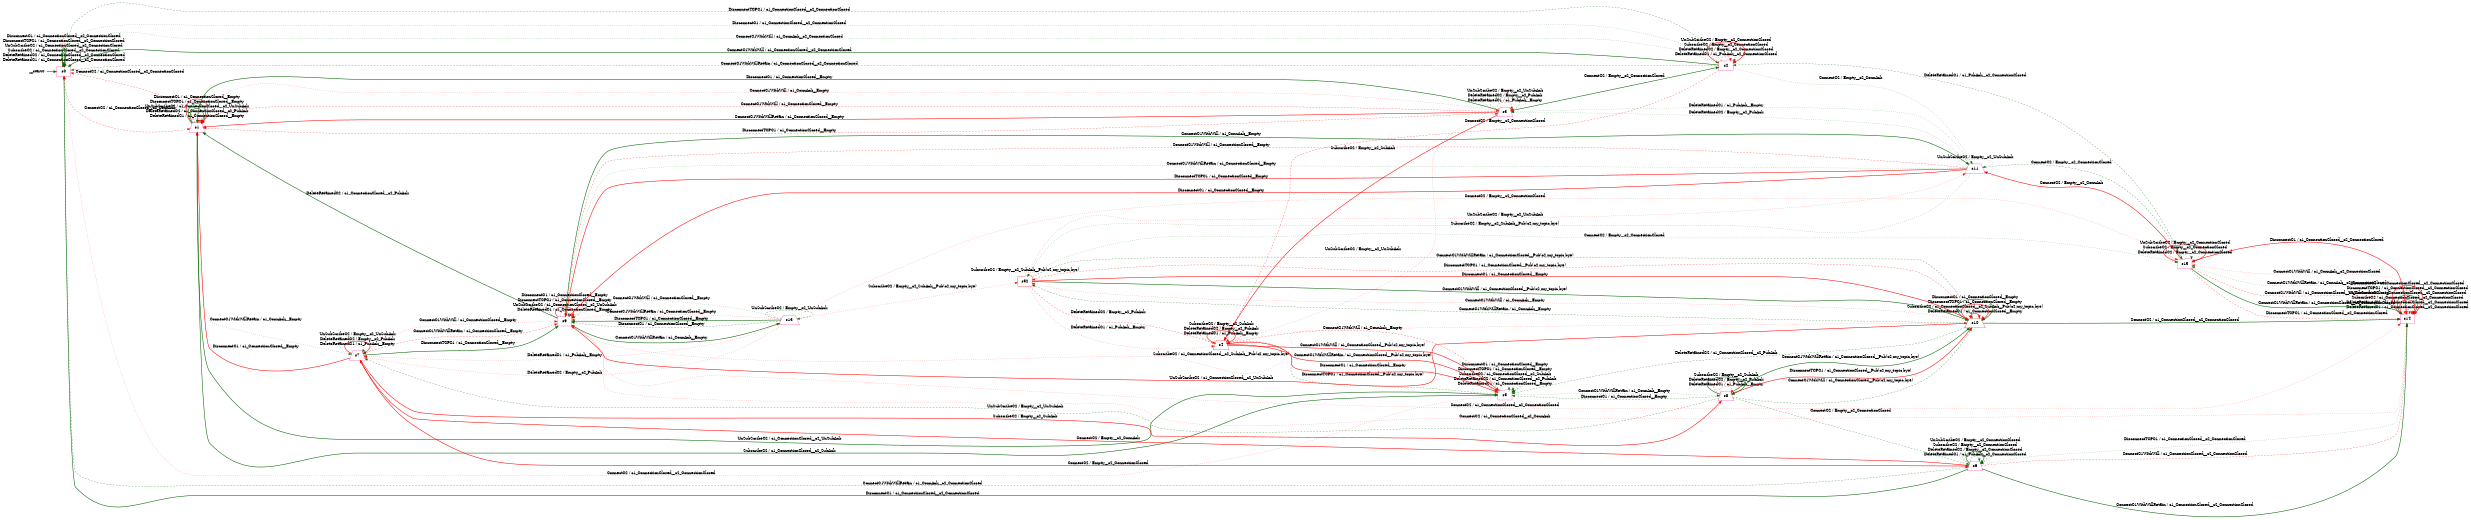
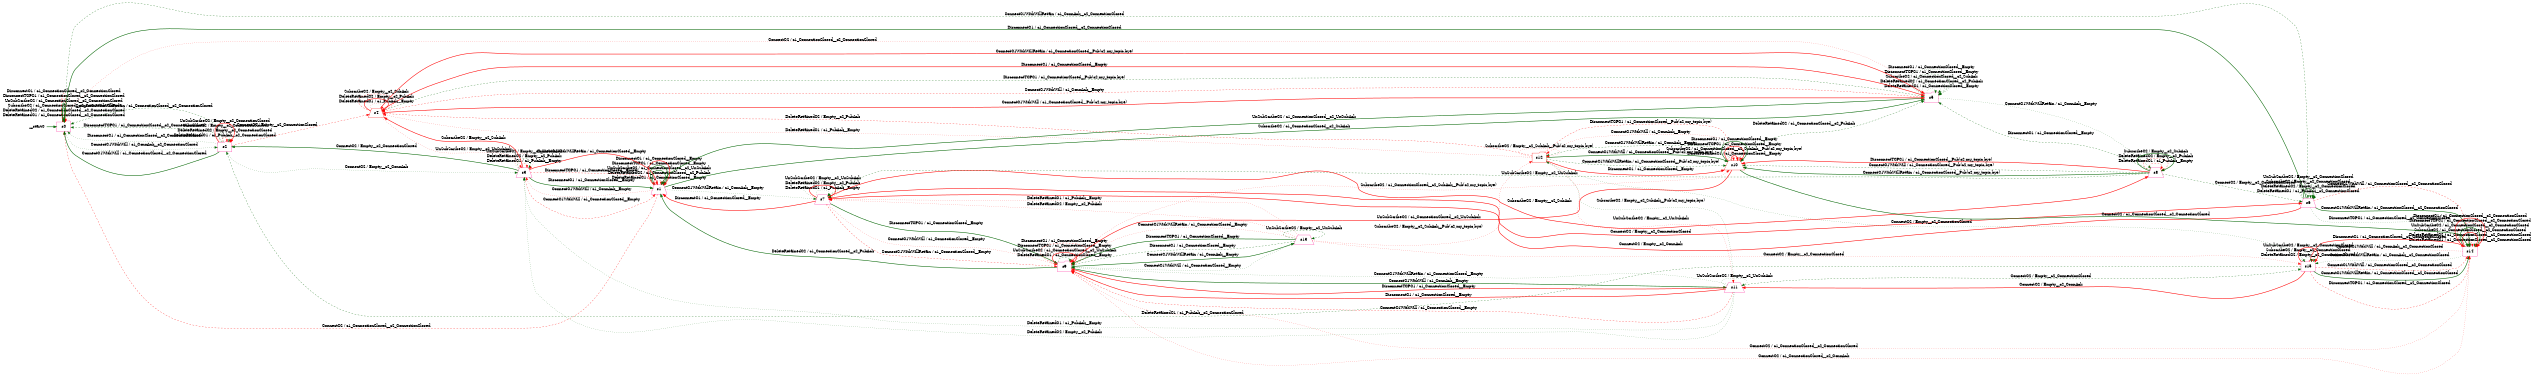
edge "s2" -> "s11": now "s2" -> "s3"
edge "s0" -> "s1": removed, label "ConnectC2 / c1_ConnectionClosed__c2_ConnAck"
node "s52": label "s52" -> "s12"
